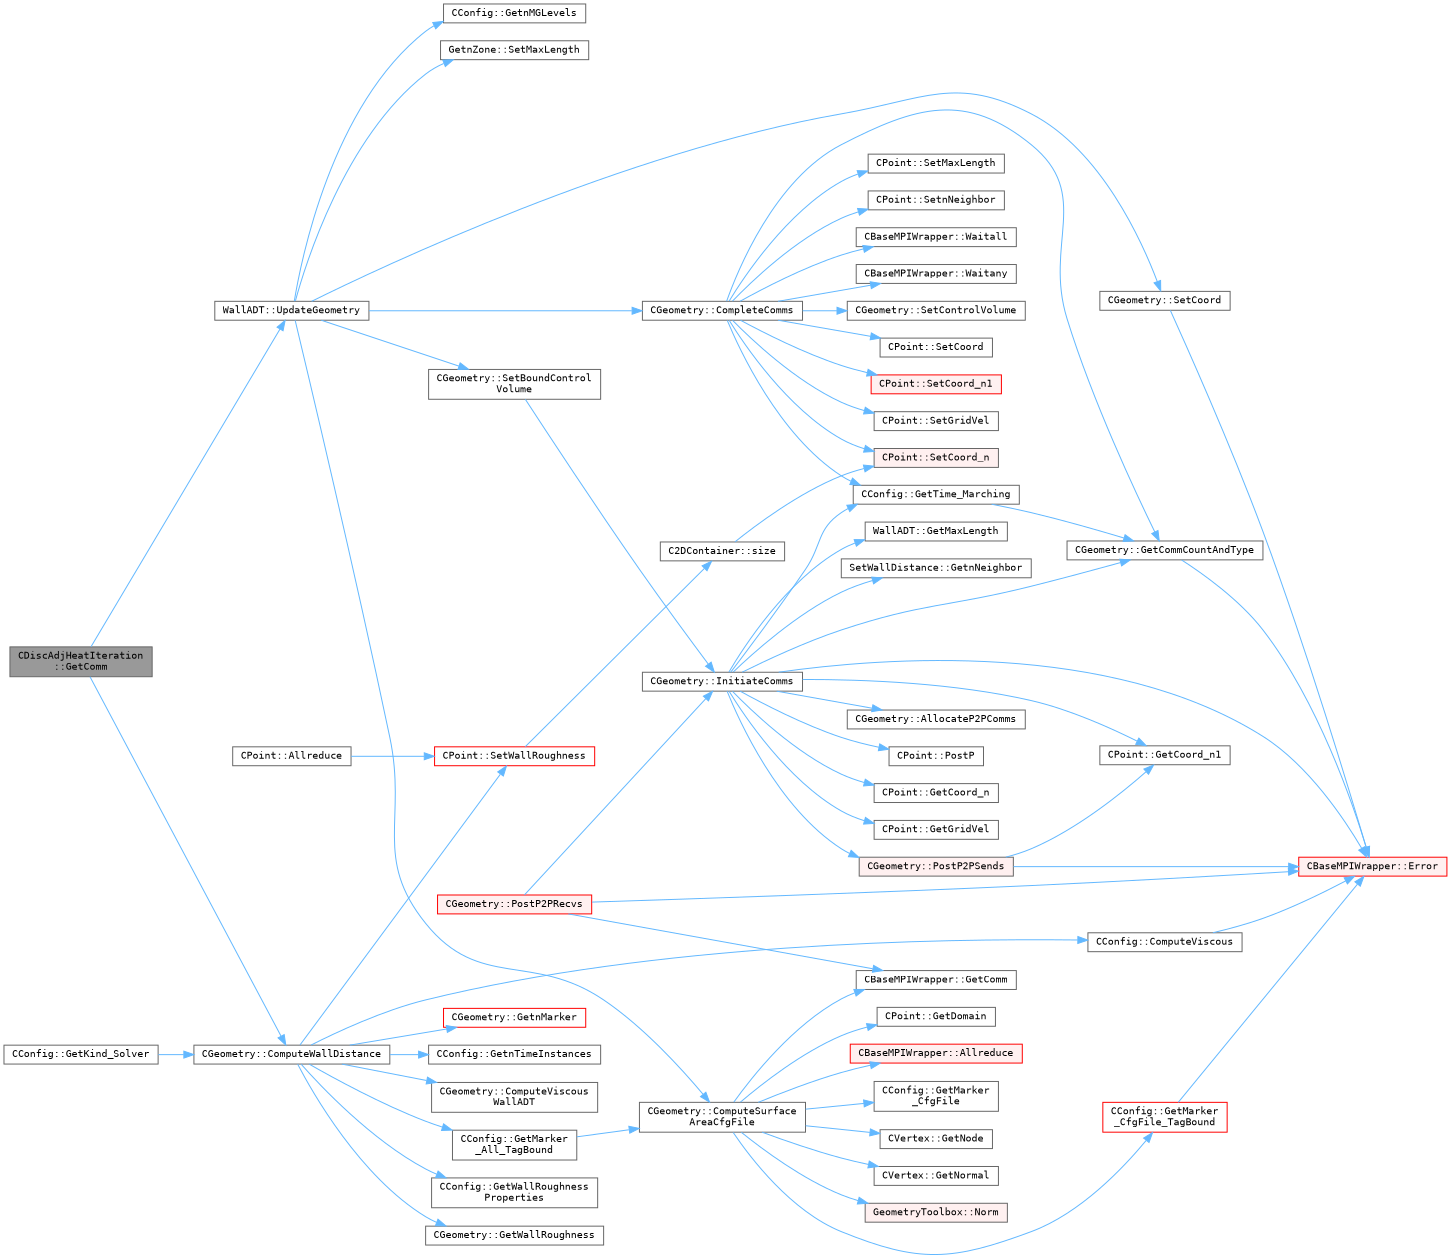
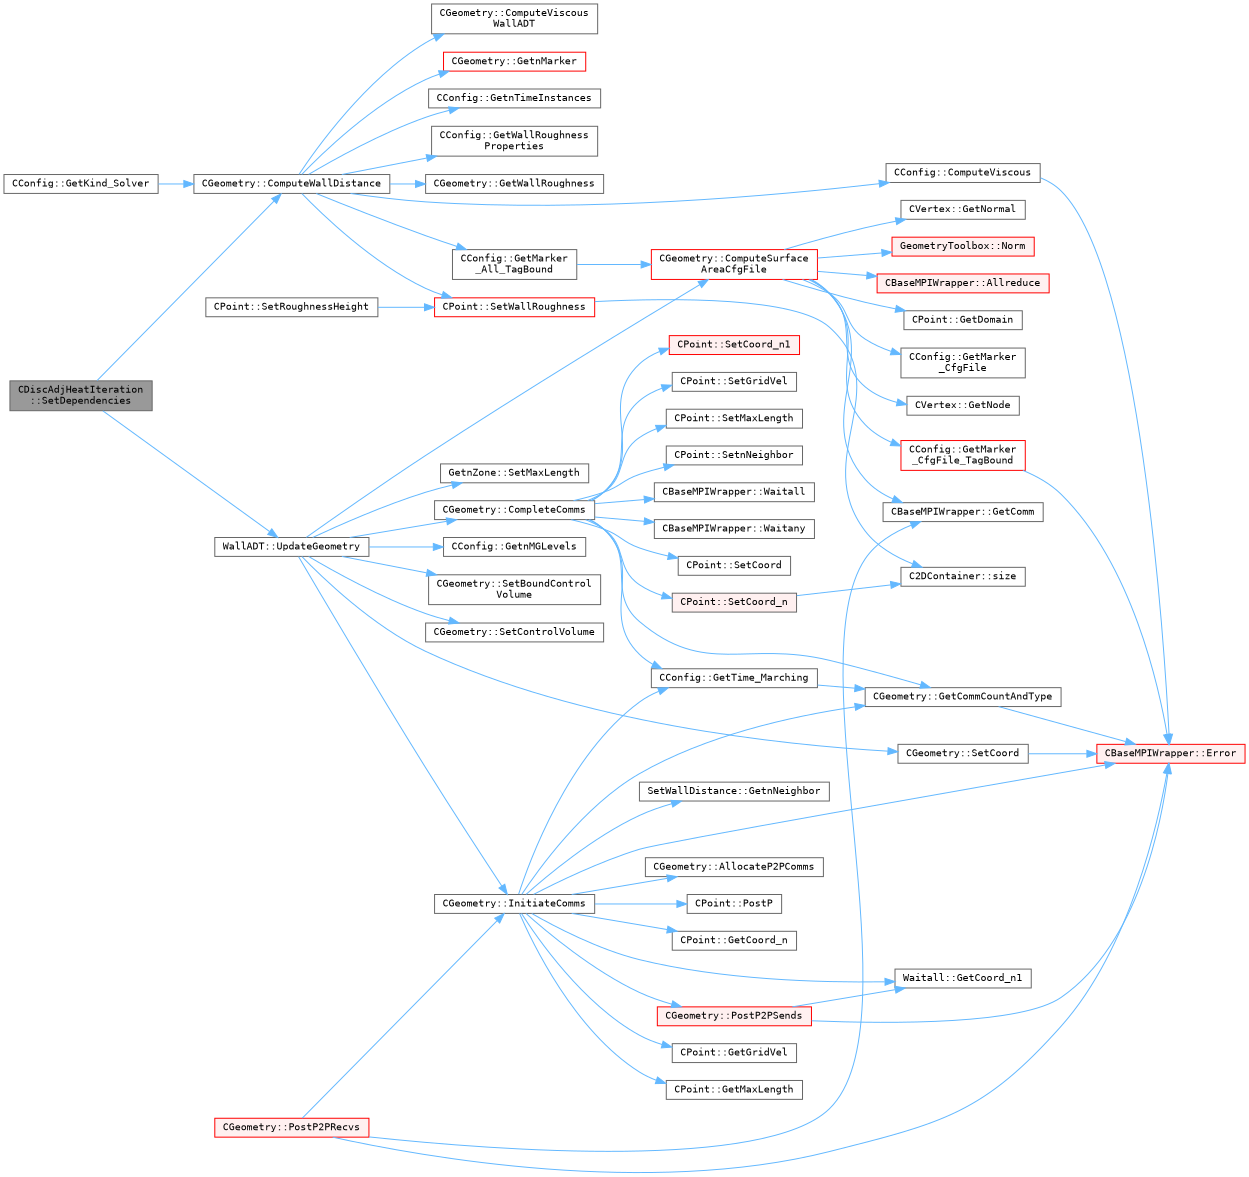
edge "CGeometry::CompleteComms" -> "CGeometry::SetControlVolume": now "WallADT::UpdateGeometry" -> "CGeometry::SetControlVolume"
edge "C2DContainer::size" -> "CPoint::SetCoord_n": reversed
node "WallADT::GetMaxLength": label "WallADT::GetMaxLength" -> "CPoint::GetMaxLength"
edge "CGeometry::SetBoundControl Volume" -> "CGeometry::InitiateComms": now "WallADT::UpdateGeometry" -> "CGeometry::InitiateComms"
node "CDiscAdjHeatIteration ::GetComm": label "CDiscAdjHeatIteration ::GetComm" -> "CDiscAdjHeatIteration ::SetDependencies"
node "CPoint::GetCoord_n1": label "CPoint::GetCoord_n1" -> "Waitall::GetCoord_n1"
node "CPoint::Allreduce": label "CPoint::Allreduce" -> "CPoint::SetRoughnessHeight"
node "CGeometry::PostP2PSends": color grey40 -> red
node "CGeometry::ComputeSurface AreaCfgFile": color grey40 -> red
node "GeometryToolbox::Norm": color grey40 -> red
